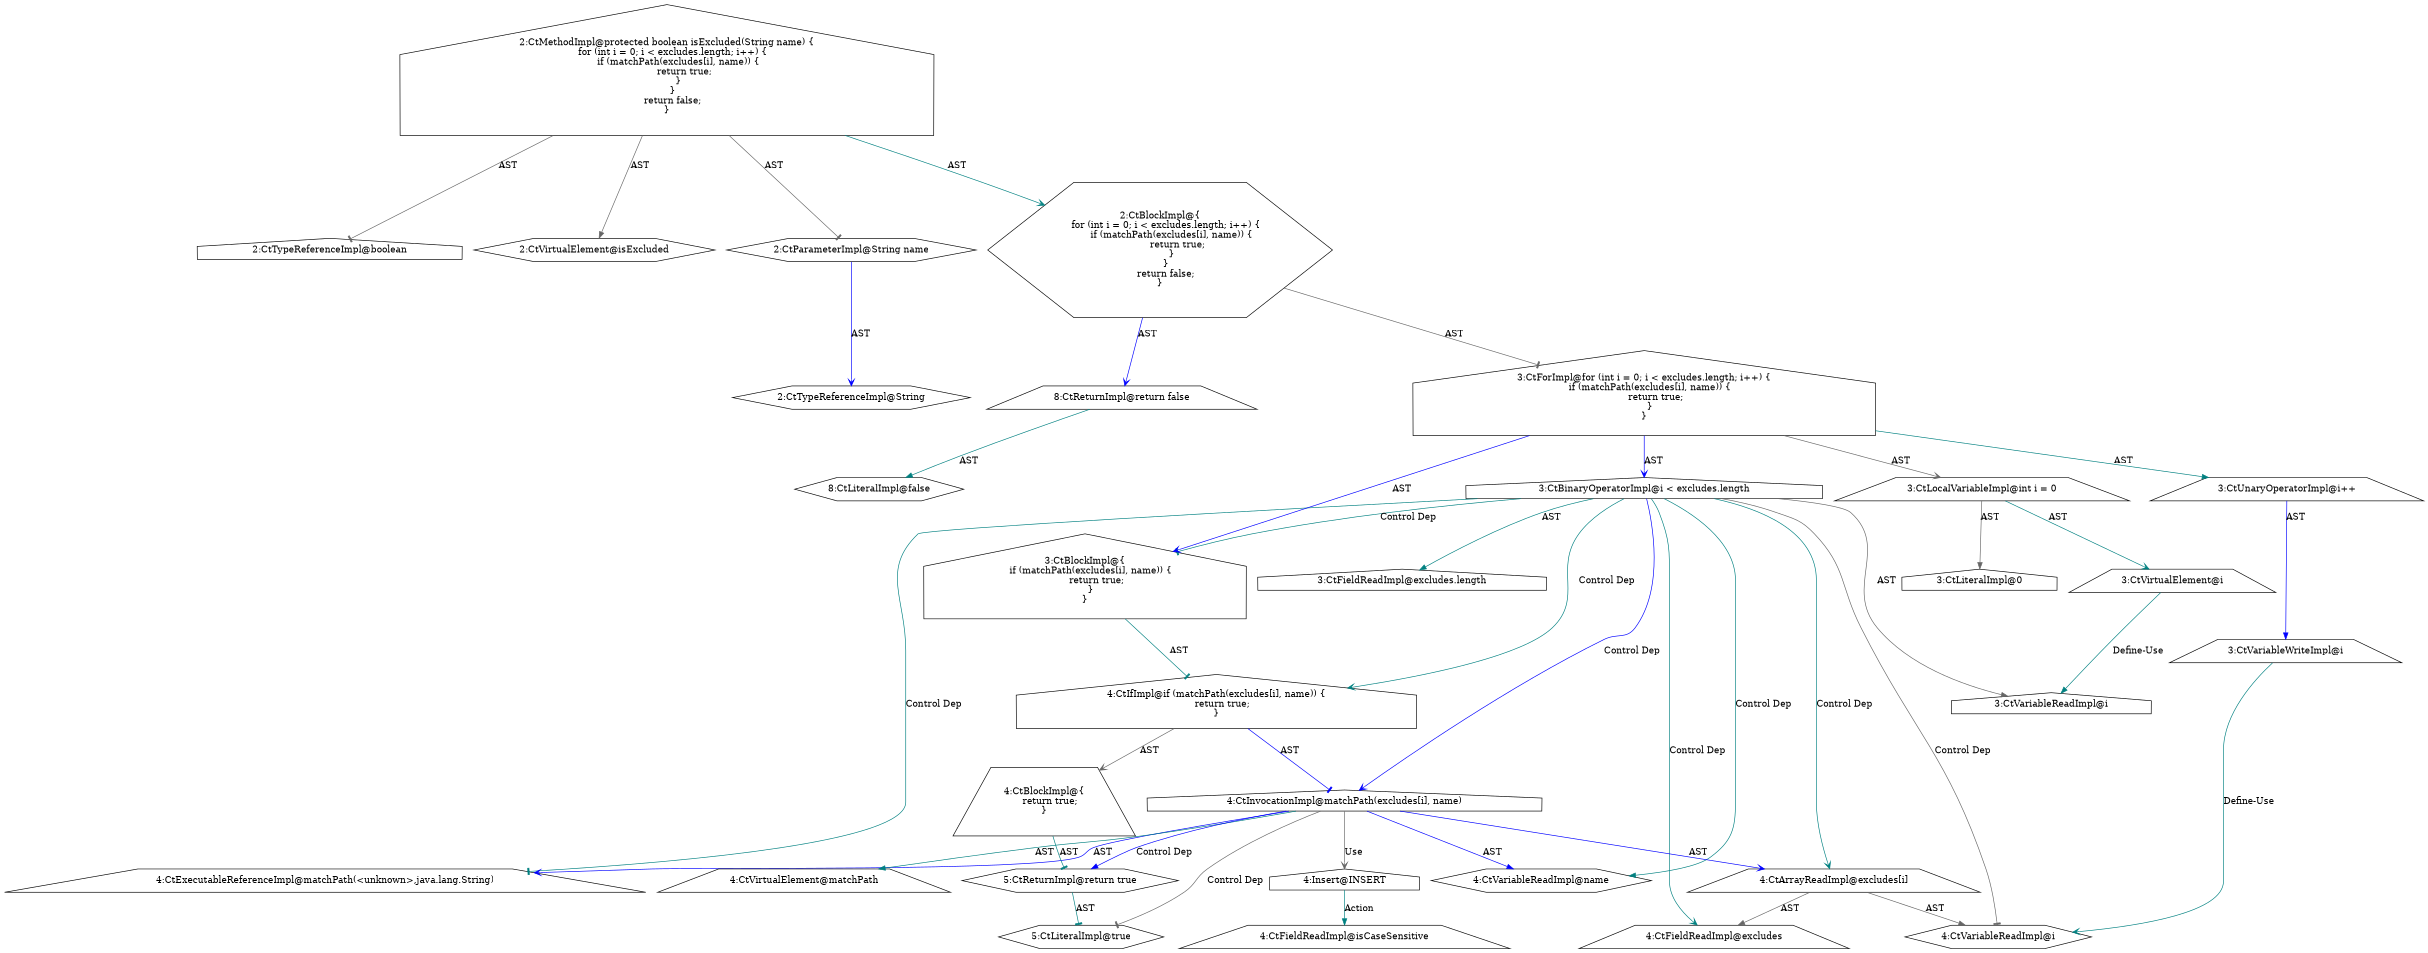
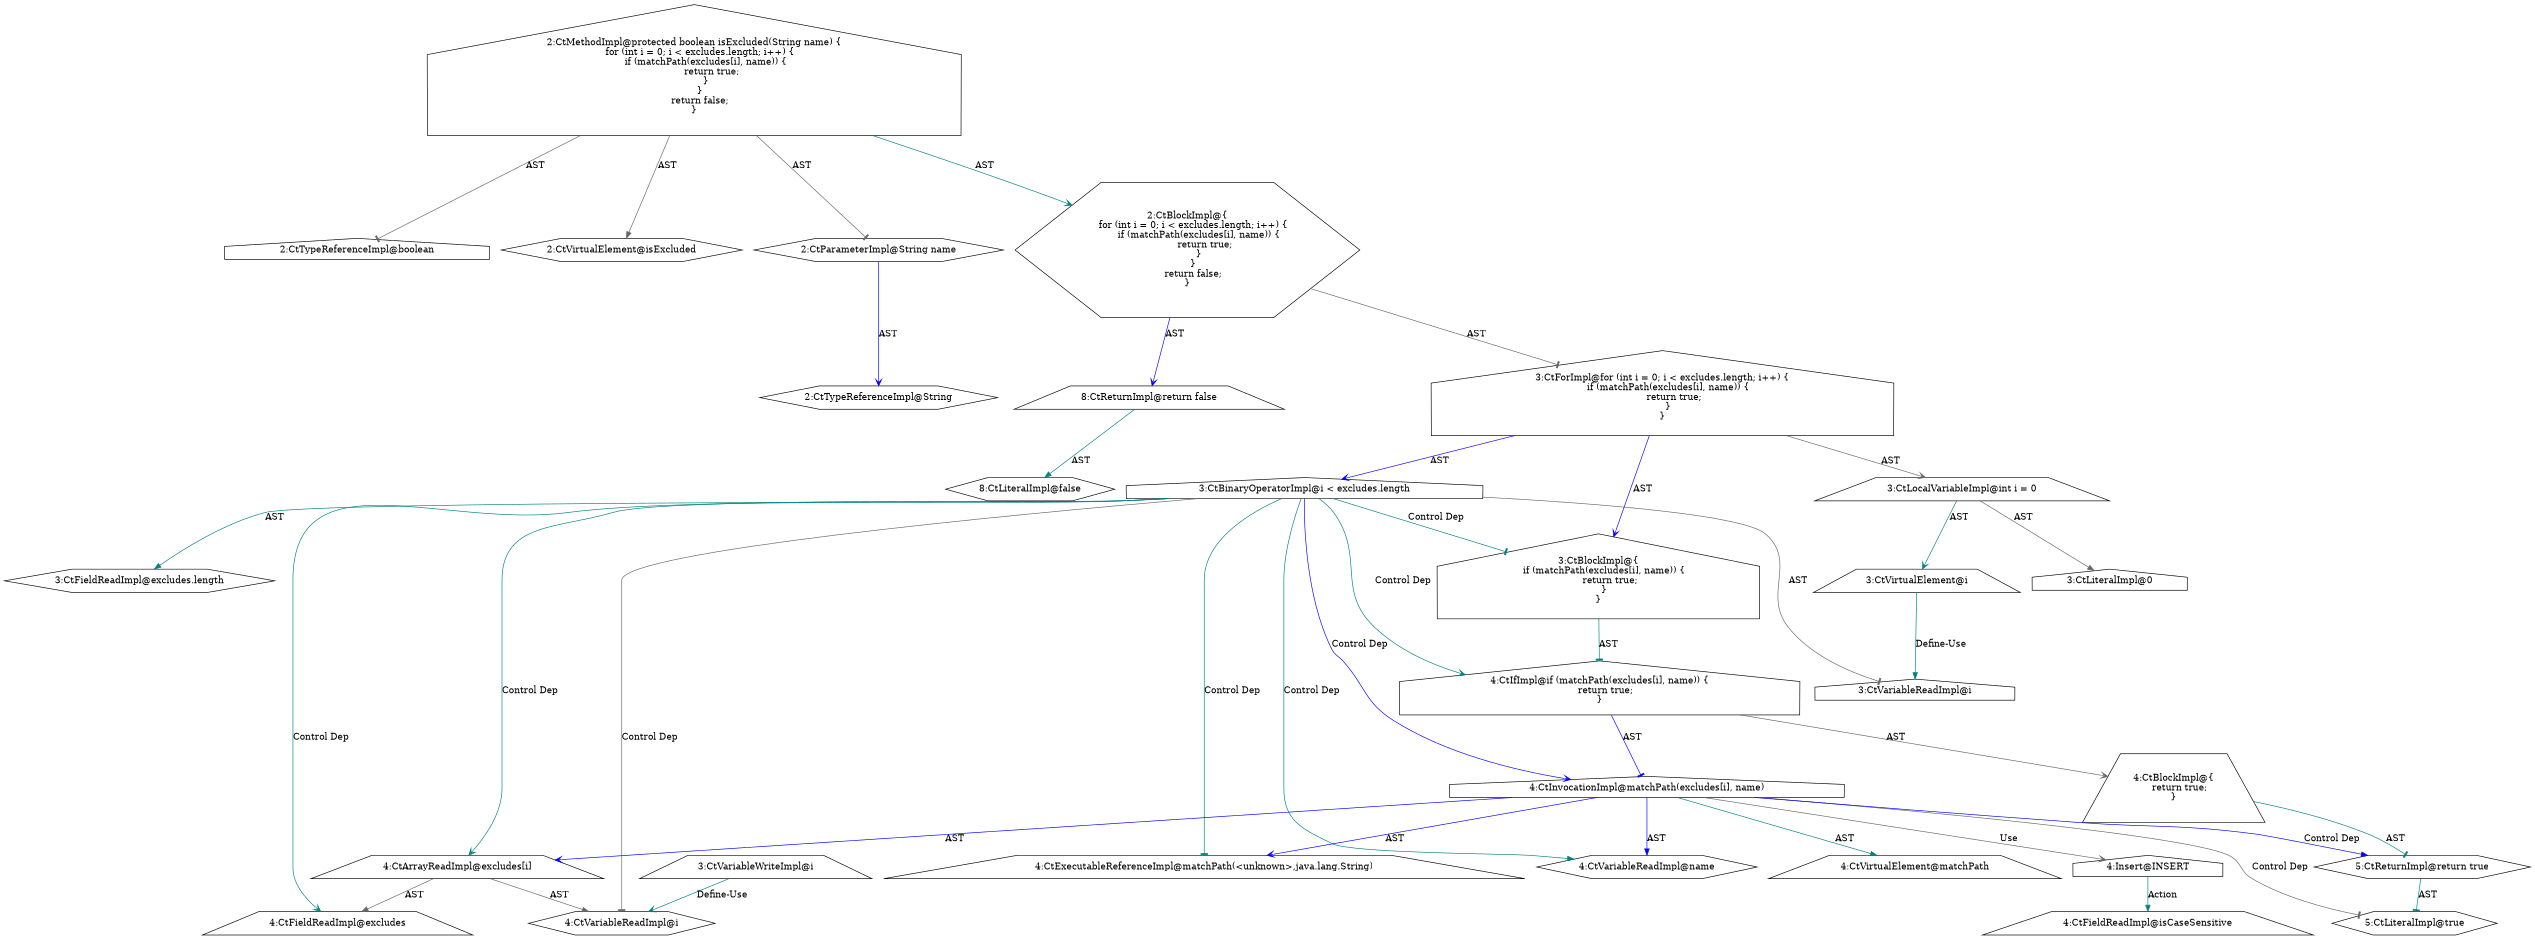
node "3:CtUnaryOperatorImpl@i++": removed
node "3:CtFieldReadImpl@excludes.length": shape house -> hexagon
edge "3:CtBinaryOperatorImpl@i < excludes.length" -> "3:CtVariableReadImpl@i": arrowhead normal -> tee
